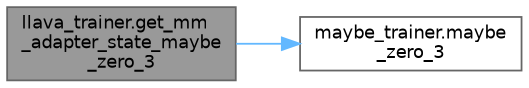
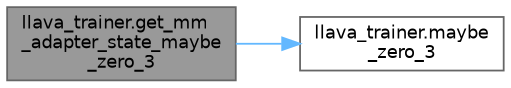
node "maybe_trainer.maybe _zero_3": label "maybe_trainer.maybe _zero_3" -> "llava_trainer.maybe _zero_3"
